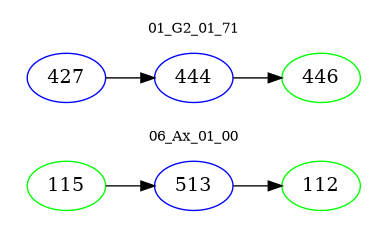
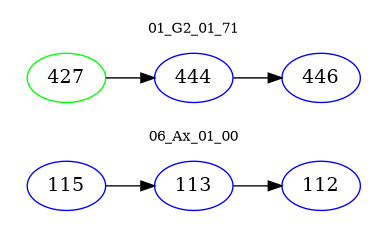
node "427": color blue -> green
node "446": color green -> blue
node "115": color green -> blue
node "513": label "513" -> "113"
node "112": color green -> blue
